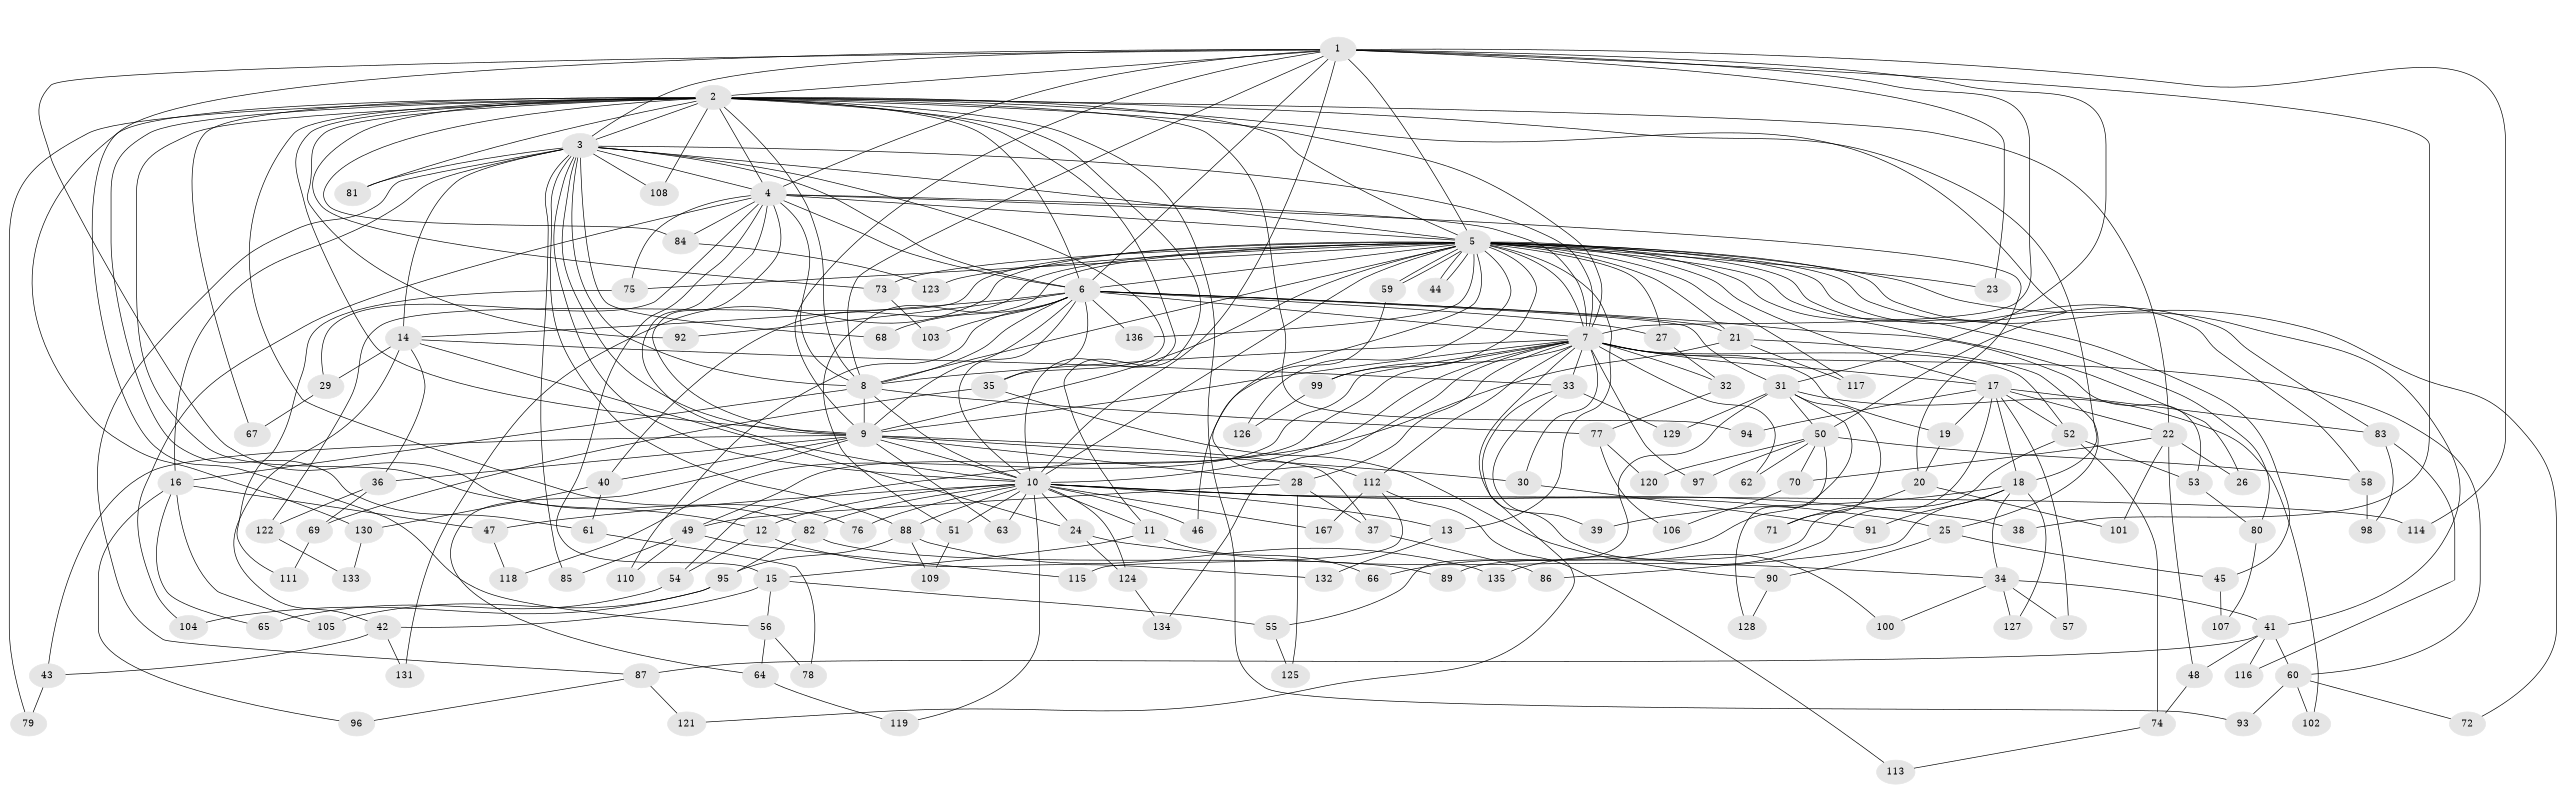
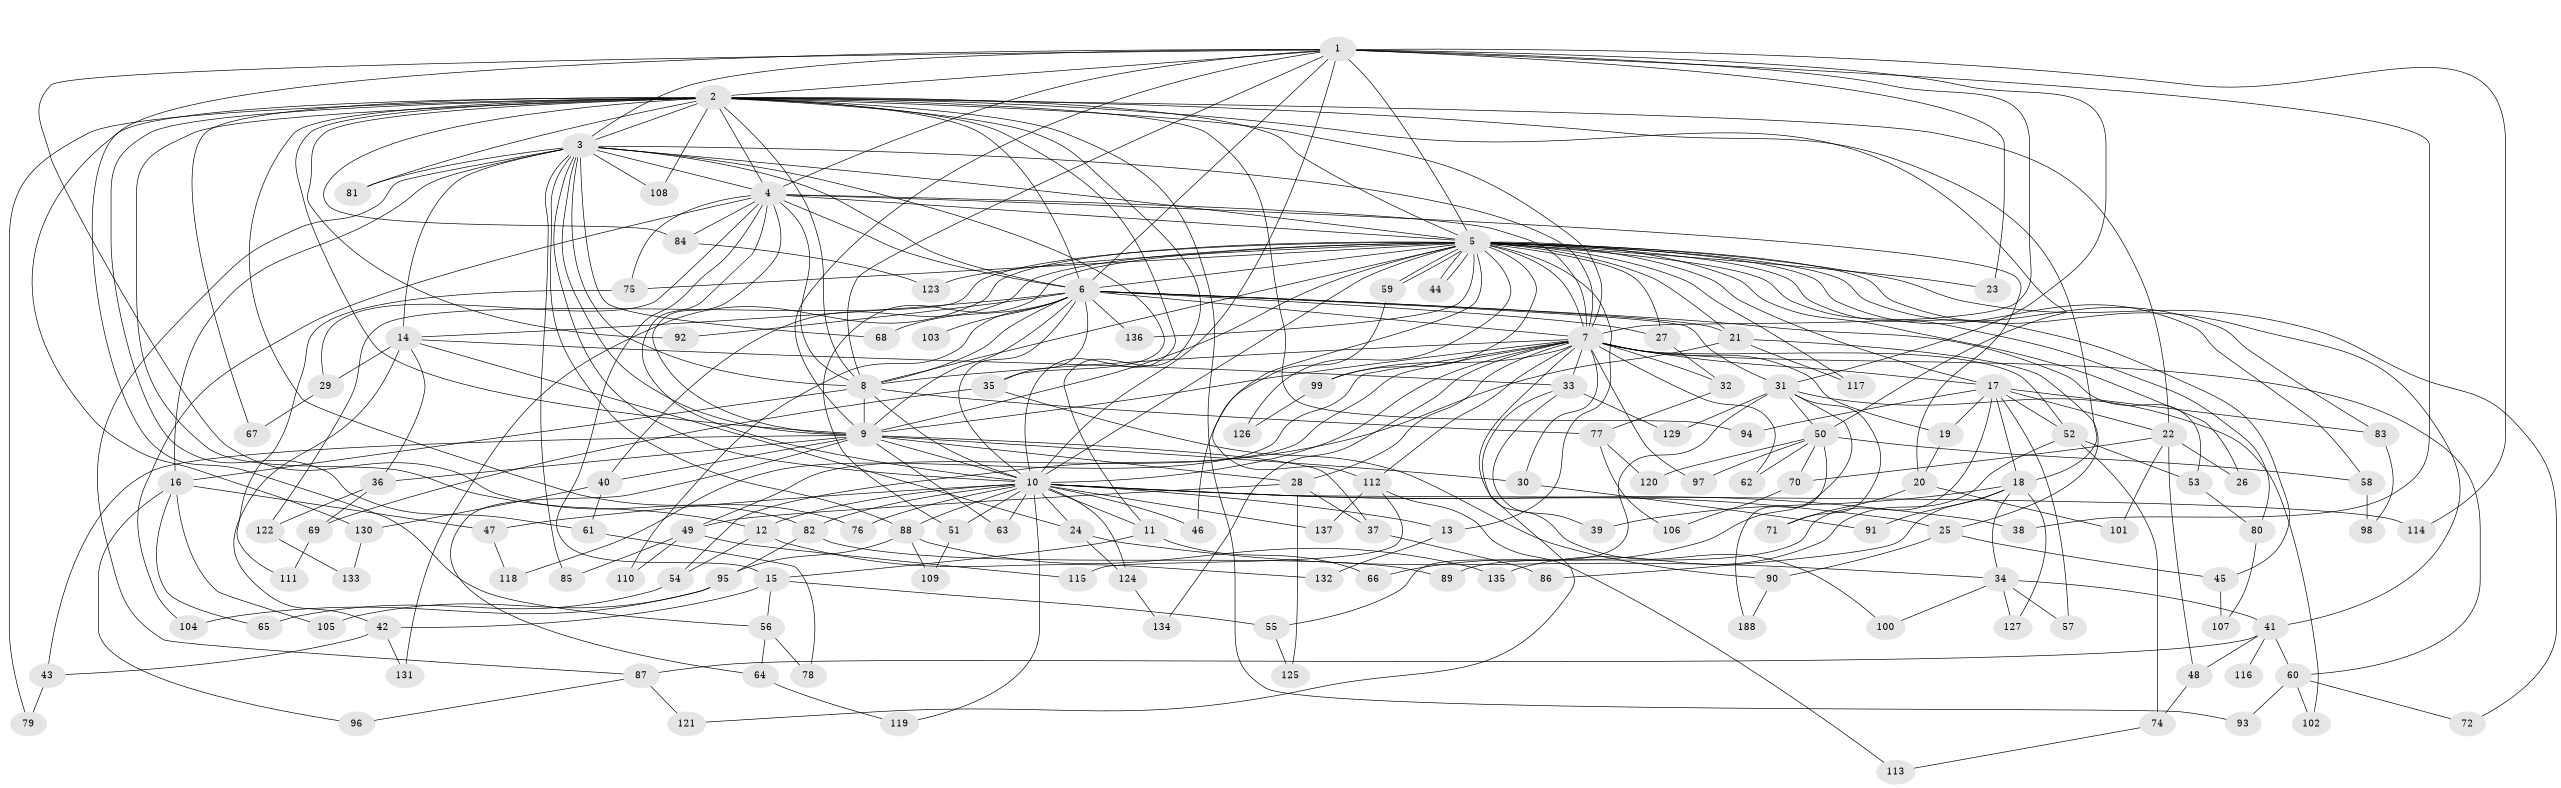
node "73": removed
node "167": label "167" -> "137"
edge "83" -- "116": removed
node "128": label "128" -> "188"
